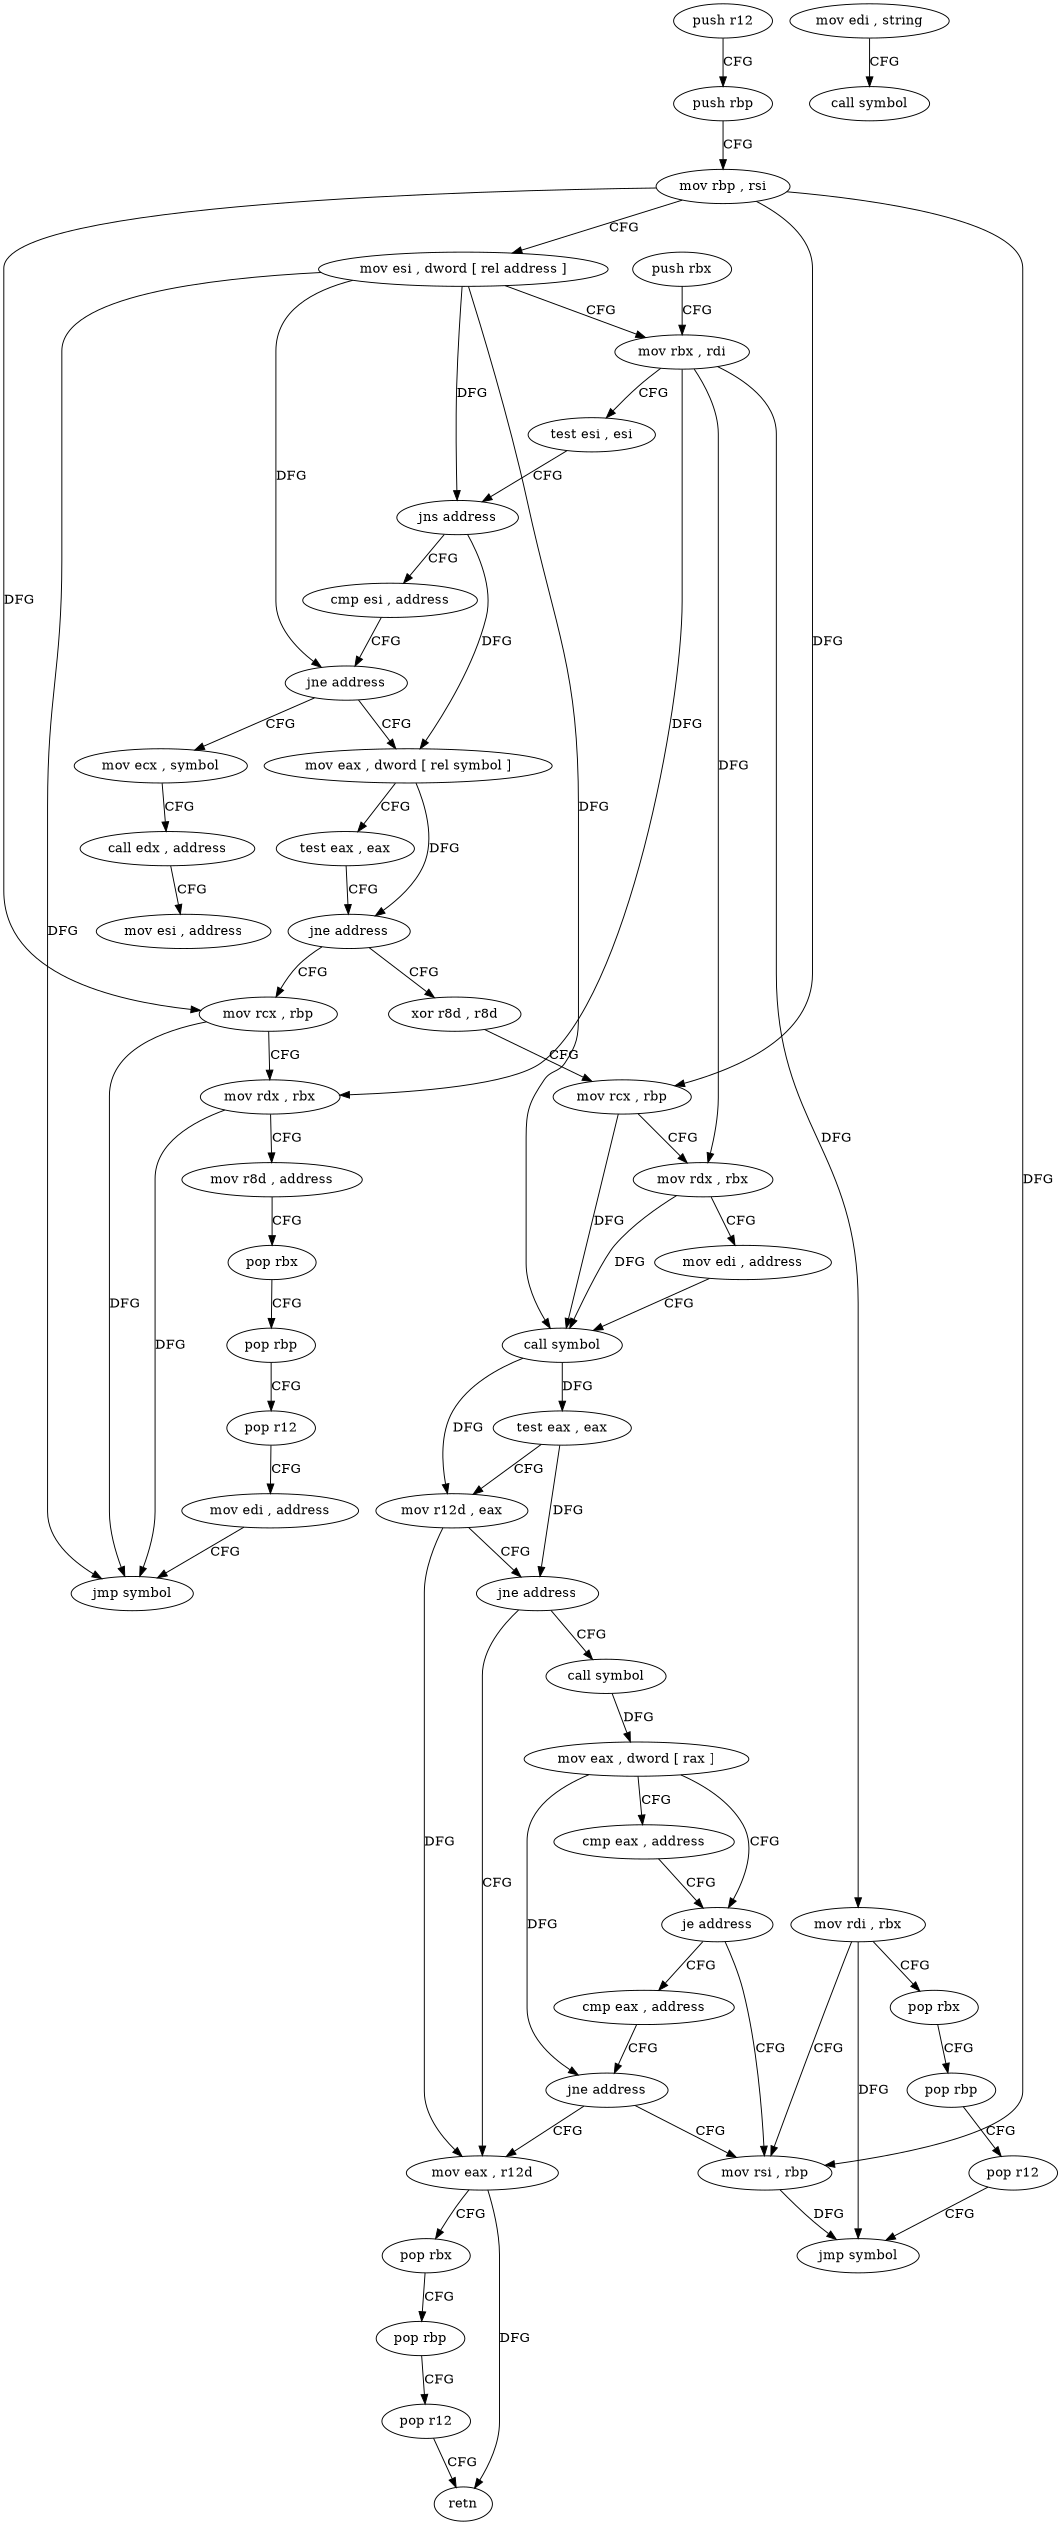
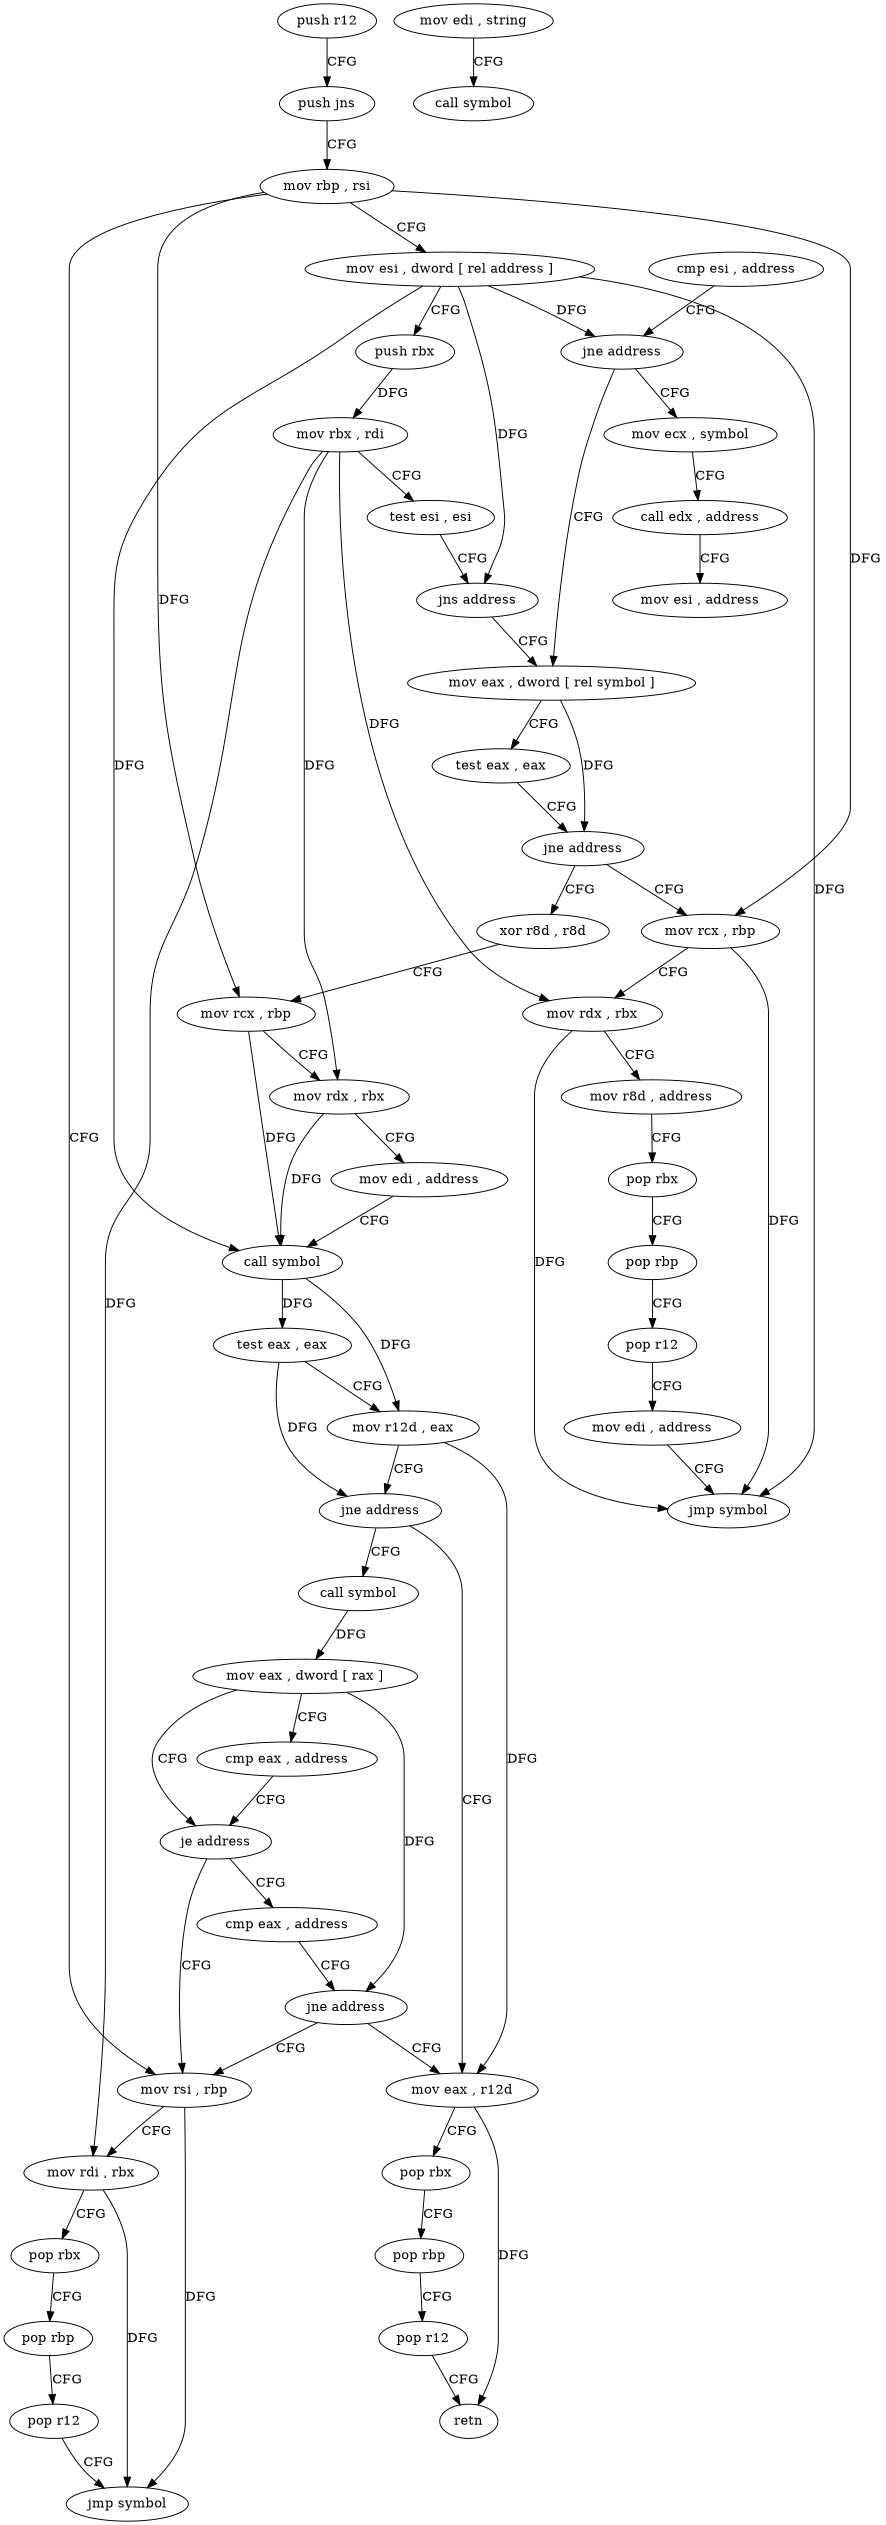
node "push rbp": label "push rbp" -> "push jns"
edge "mov esi , dword [ rel address ]" -> "mov rbx , rdi": now "mov esi , dword [ rel address ]" -> "push rbx"
edge "push rbx" -> "mov rbx , rdi": label "CFG" -> "DFG"
edge "jns address" -> "cmp esi , address": removed, label "CFG"
edge "jns address" -> "mov eax , dword [ rel symbol ]": label "DFG" -> "CFG"
edge "mov rbp , rsi" -> "mov rsi , rbp": label "DFG" -> "CFG"
edge "mov rdi , rbx" -> "mov rsi , rbp": reversed
